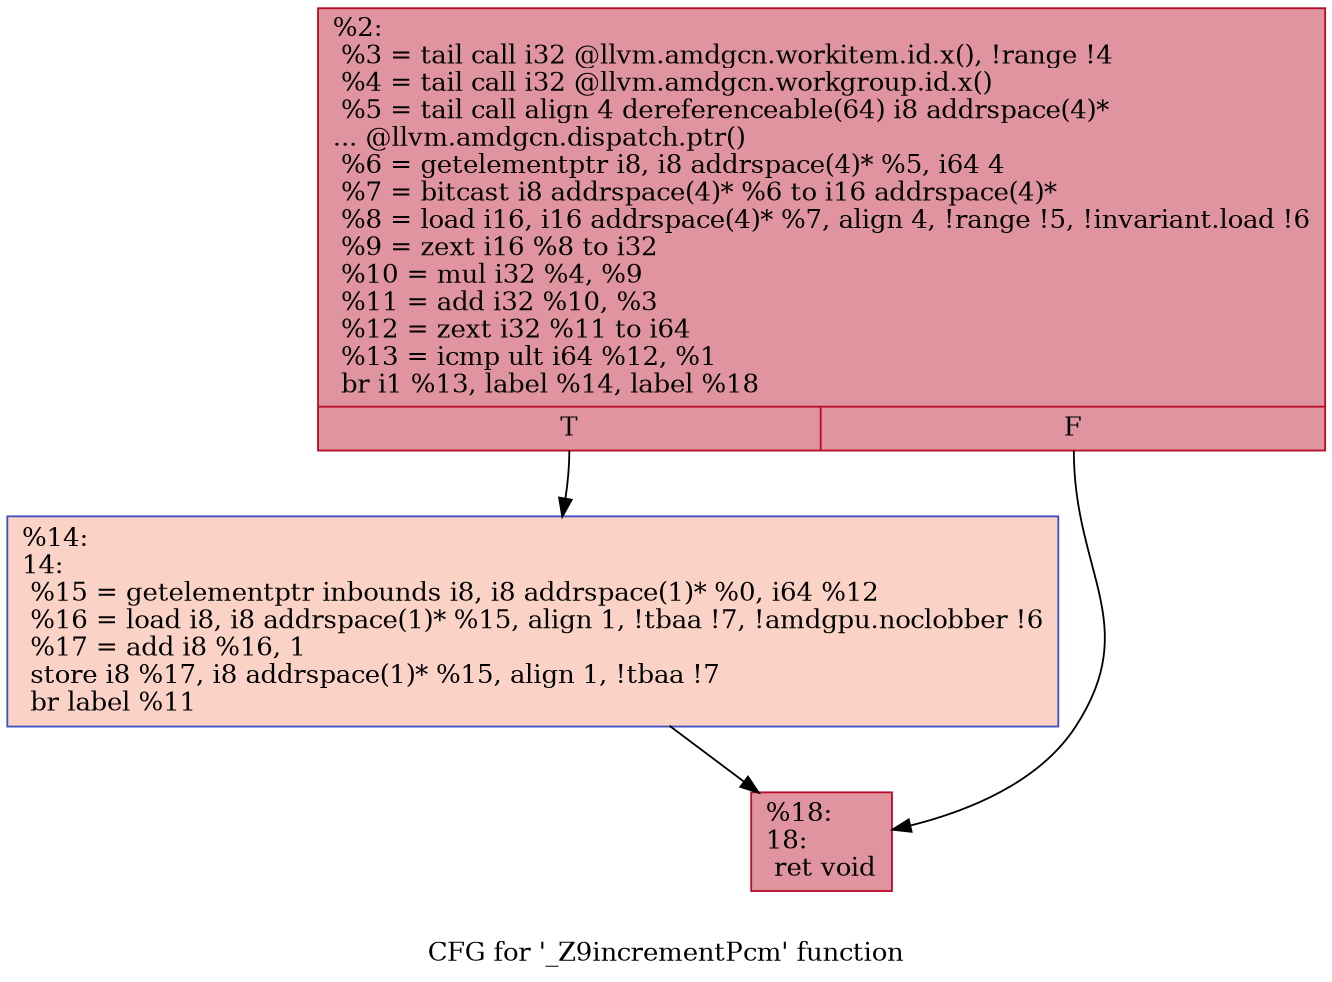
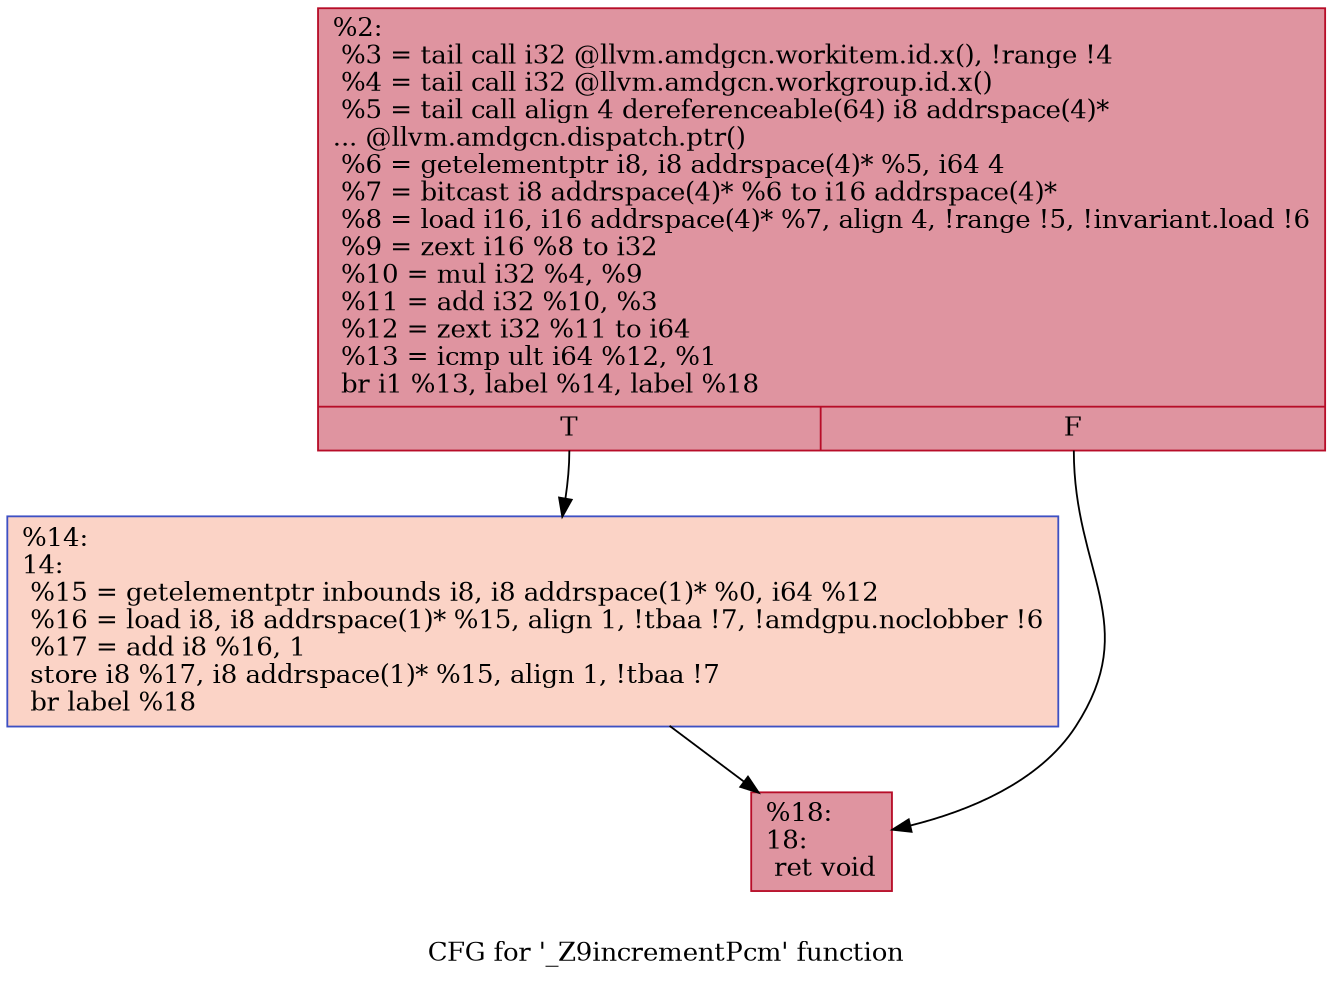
node "%14:": text "br label %11" -> "br label %18"
